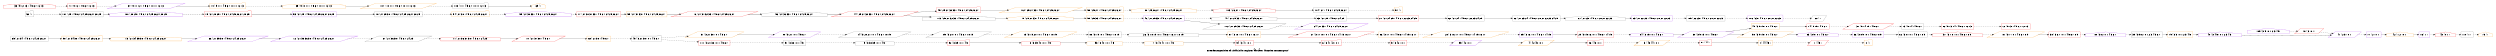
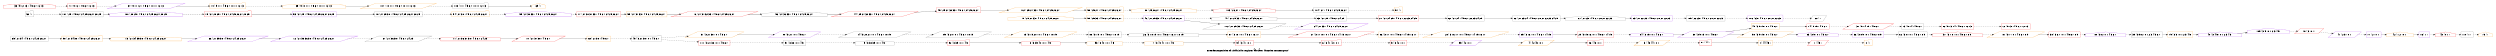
node "113 | 25 27 32 33 : 4 5 6 7 24 25 26 27": removed
edge "40 | 3 4 5 : 0 1 2 3 4 5" -> "41 | 2 3 : 0 1": now "40 | 3 4 5 : 0 1 2 3 4 5" -> "109 | 3 5 : 0 1 2 3 4 5"
